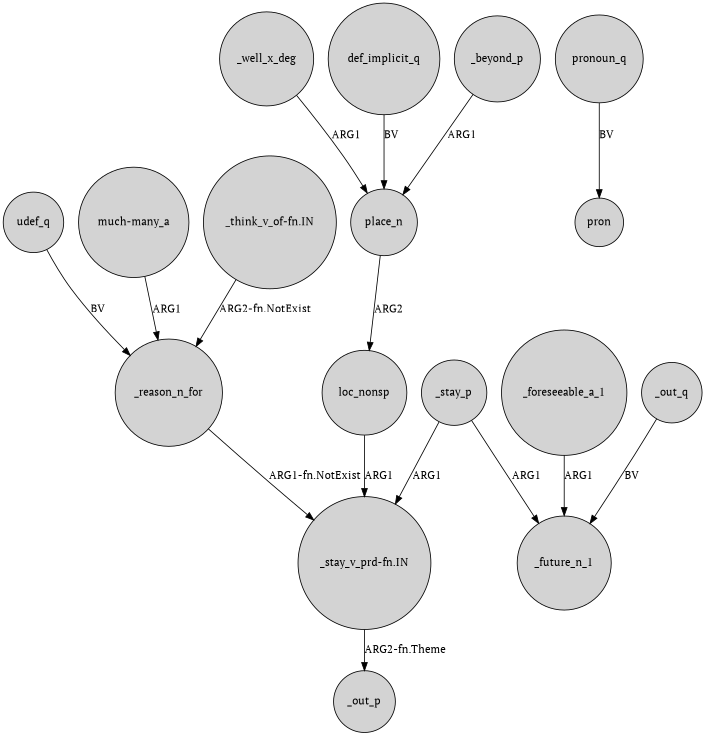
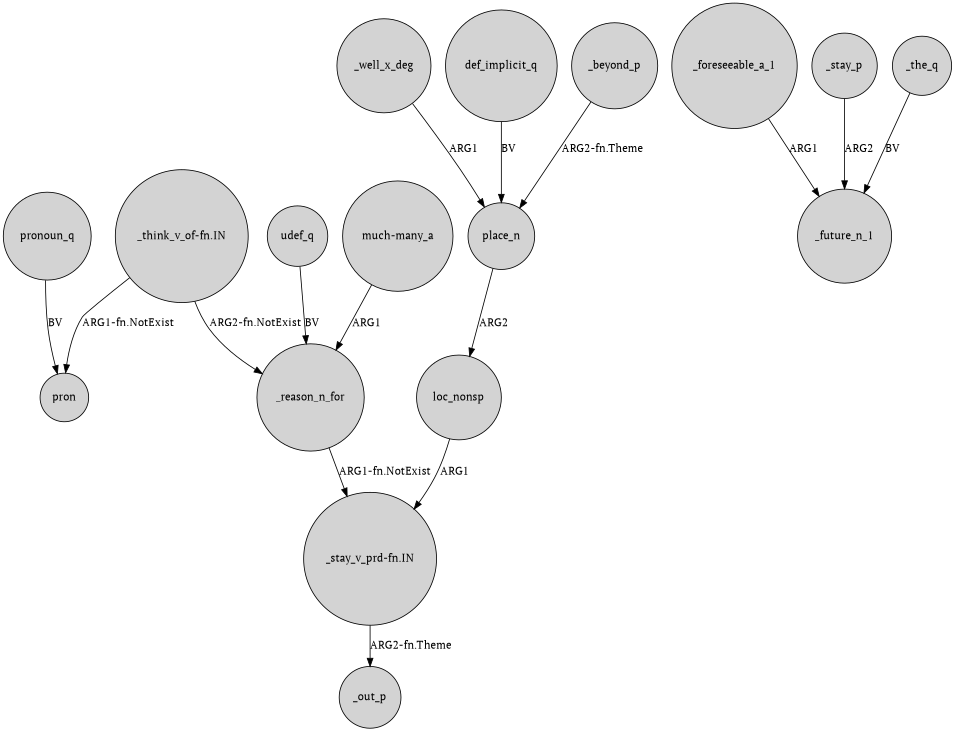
edge "_beyond_p" -> "place_n": label "ARG1" -> "ARG2-fn.Theme"
edge "_think_v_of-fn.IN" -> "pron": added, label "ARG1-fn.NotExist"
node "_out_q": label "_out_q" -> "_the_q"
edge "_stay_p" -> "_stay_v_prd-fn.IN": removed, label "ARG1"
edge "_stay_p" -> "_future_n_1": label "ARG1" -> "ARG2"
